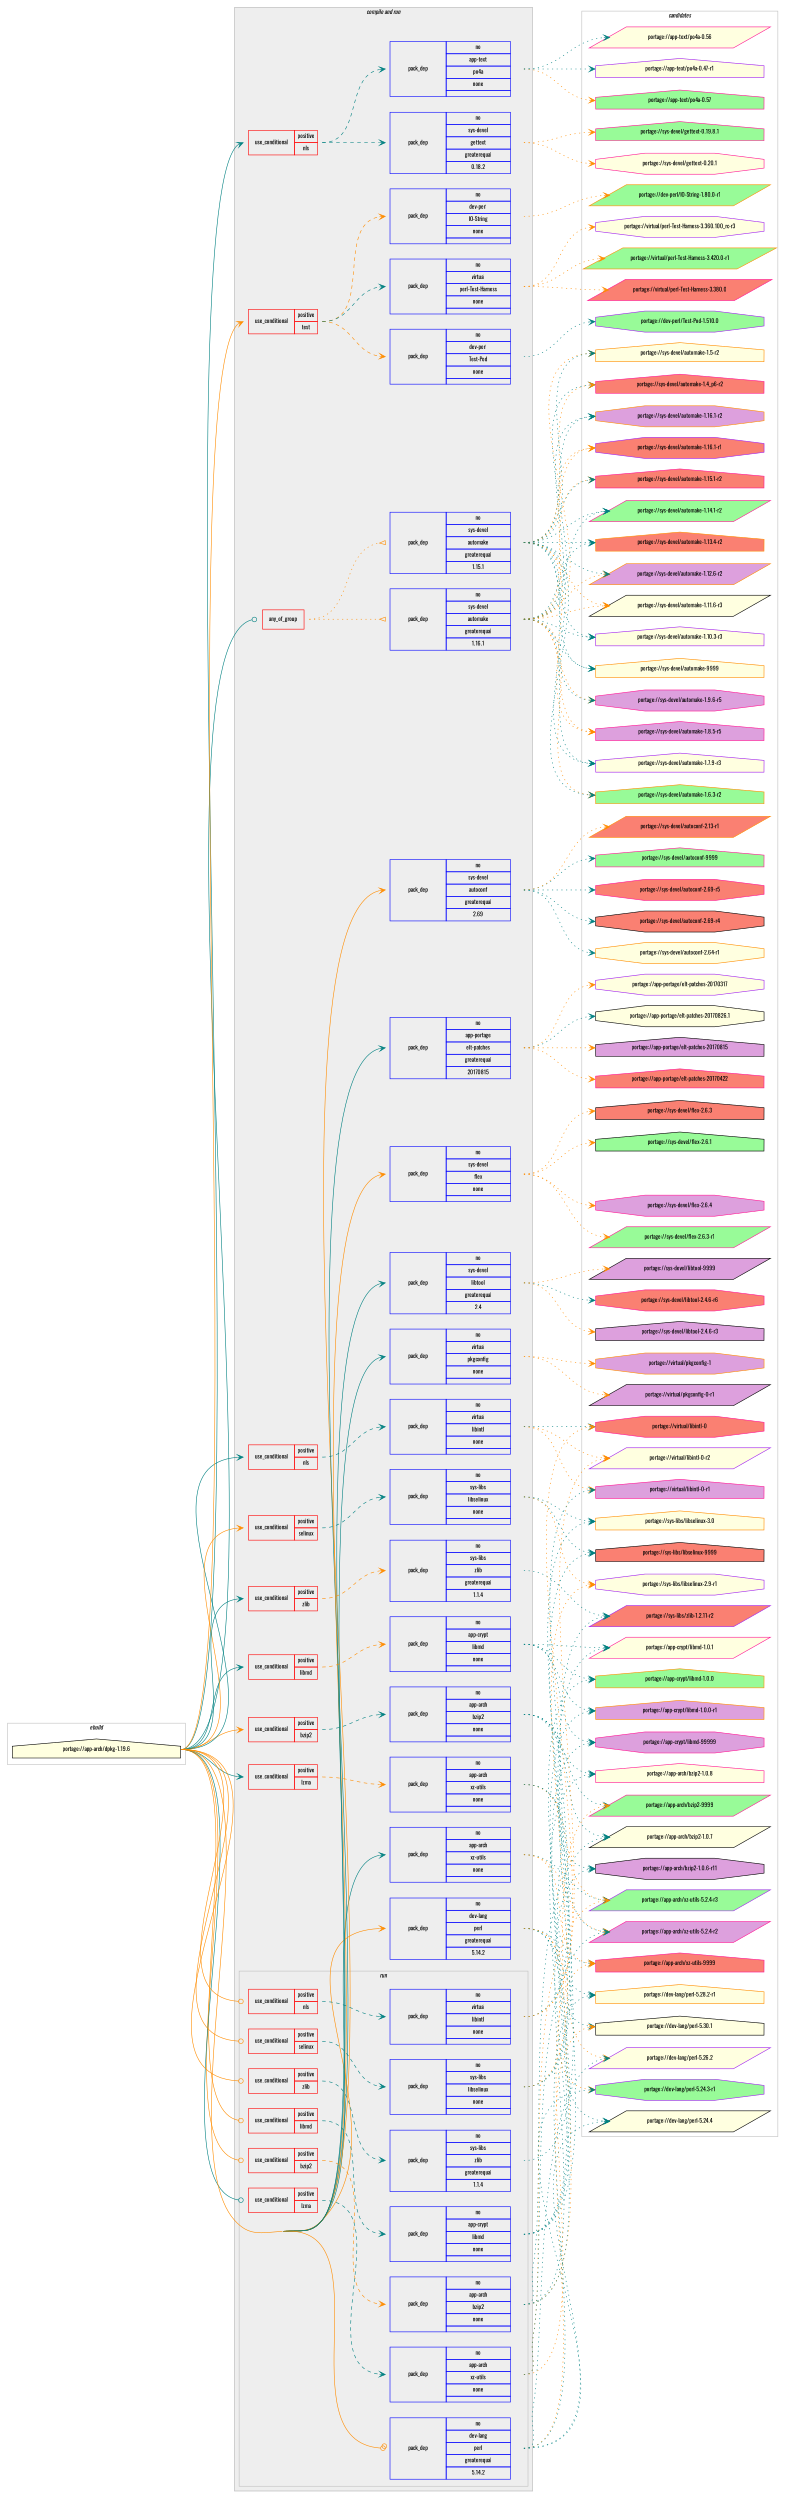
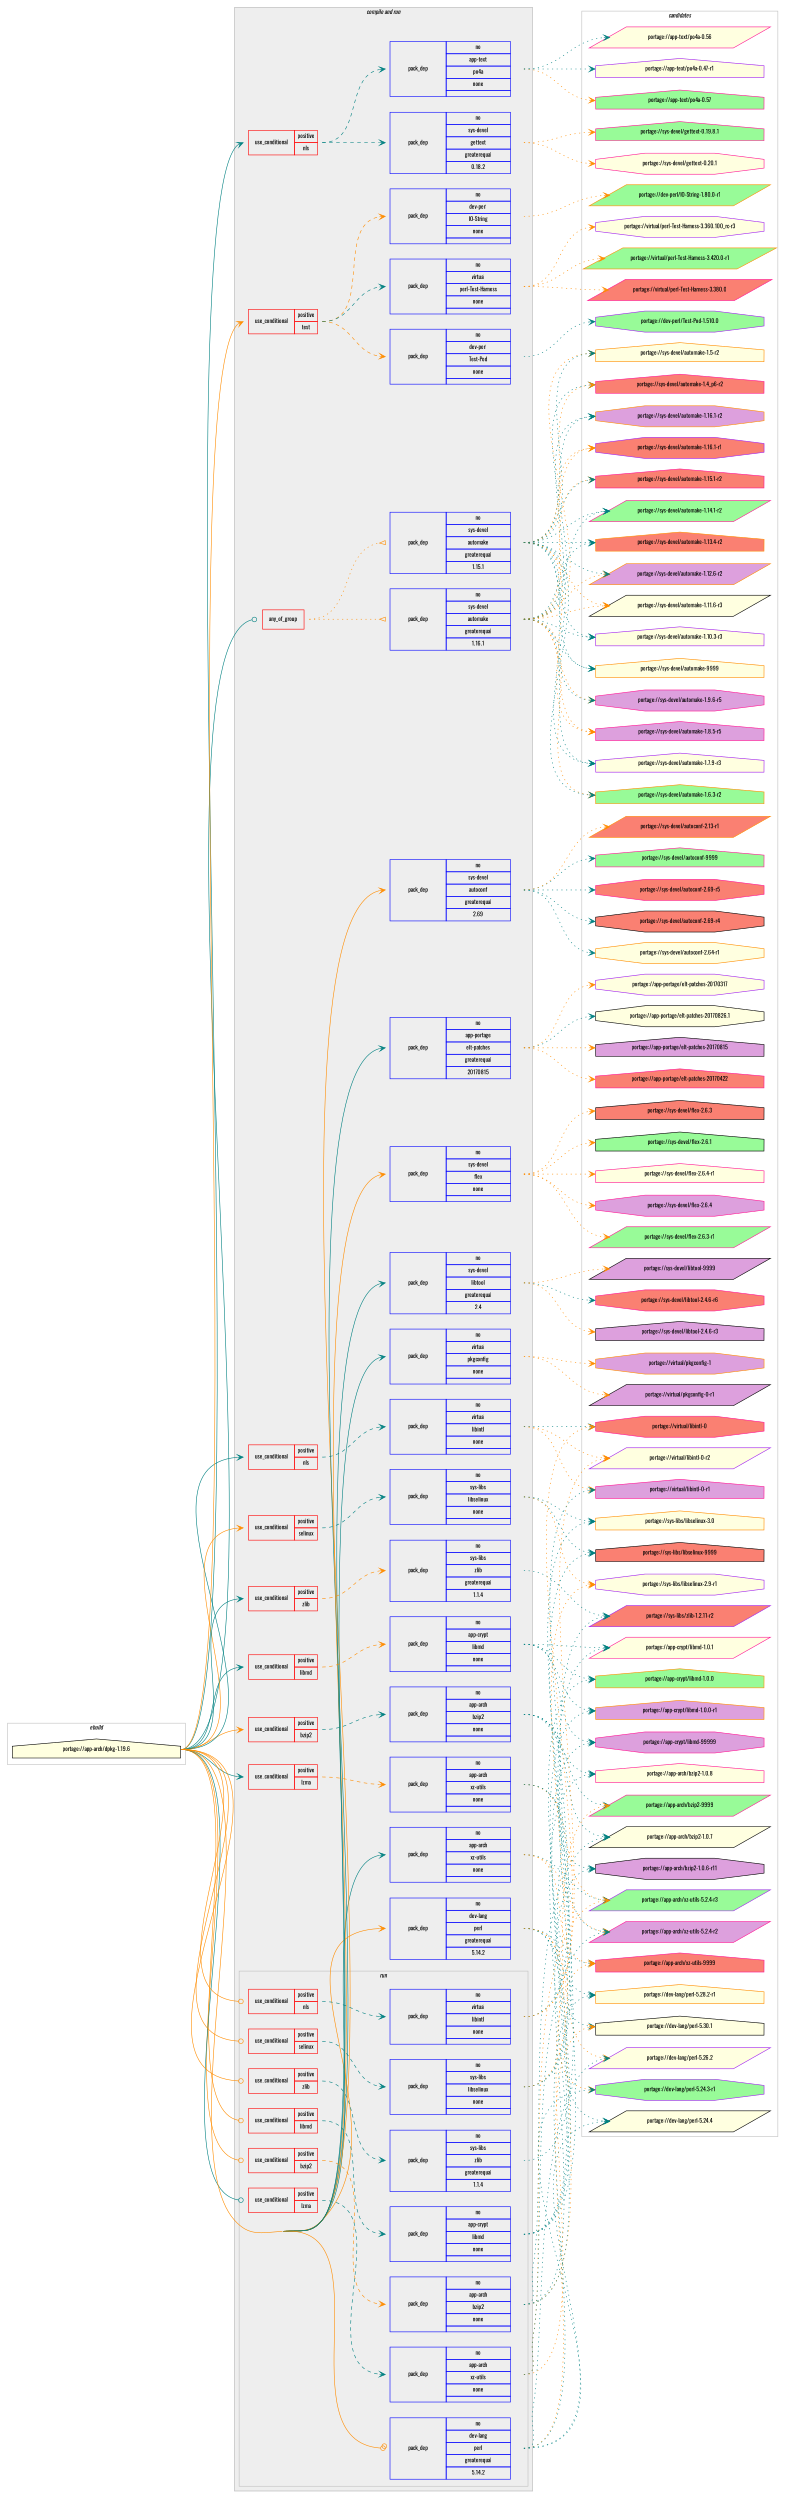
node "portage://sys-devel/flex-2.6.4-r1": added
